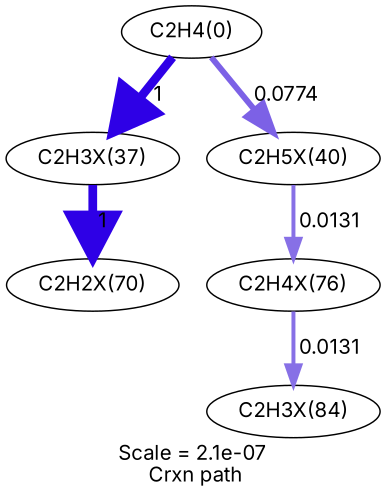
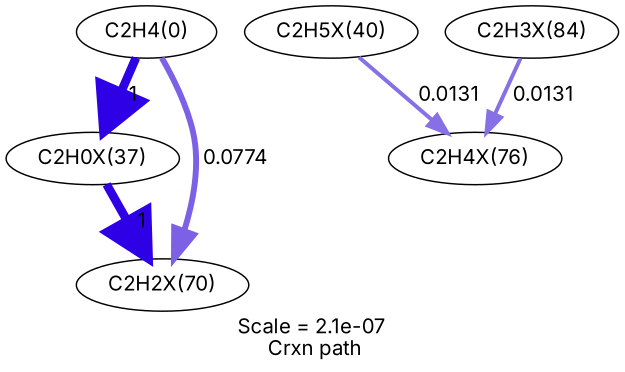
edge "C2H4(0)" -> "C2H5X(40)": now "C2H4(0)" -> "C2H2X(70)"
node "C2H3X(37)": label "C2H3X(37)" -> "C2H0X(37)"
edge "C2H4X(76)" -> "C2H3X(84)": reversed
